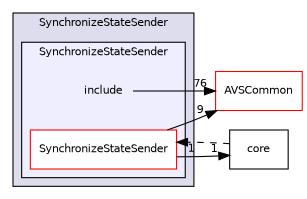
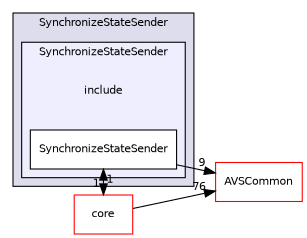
edge "include" -> "AVSCommon": now "core" -> "AVSCommon"
node "SynchronizeStateSender": color red -> black
node "core": color black -> red
